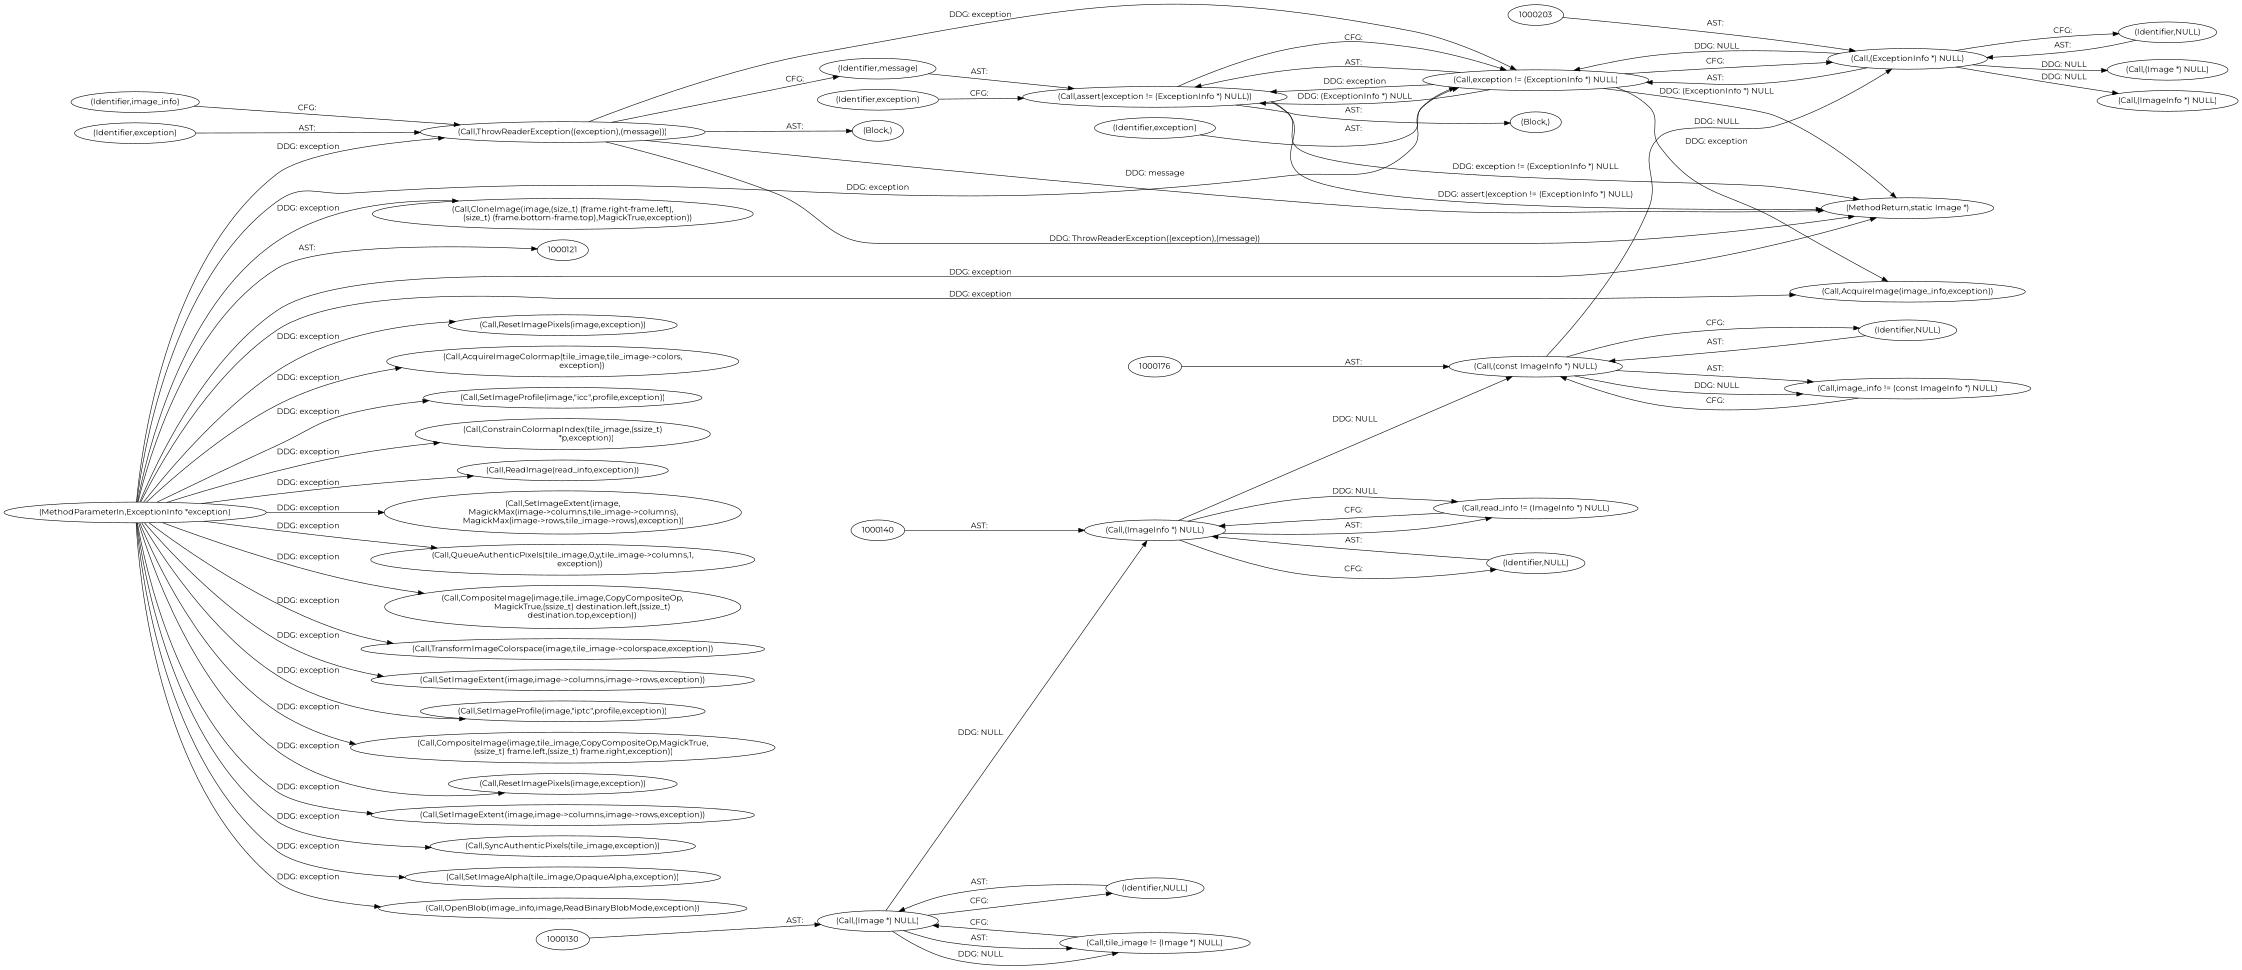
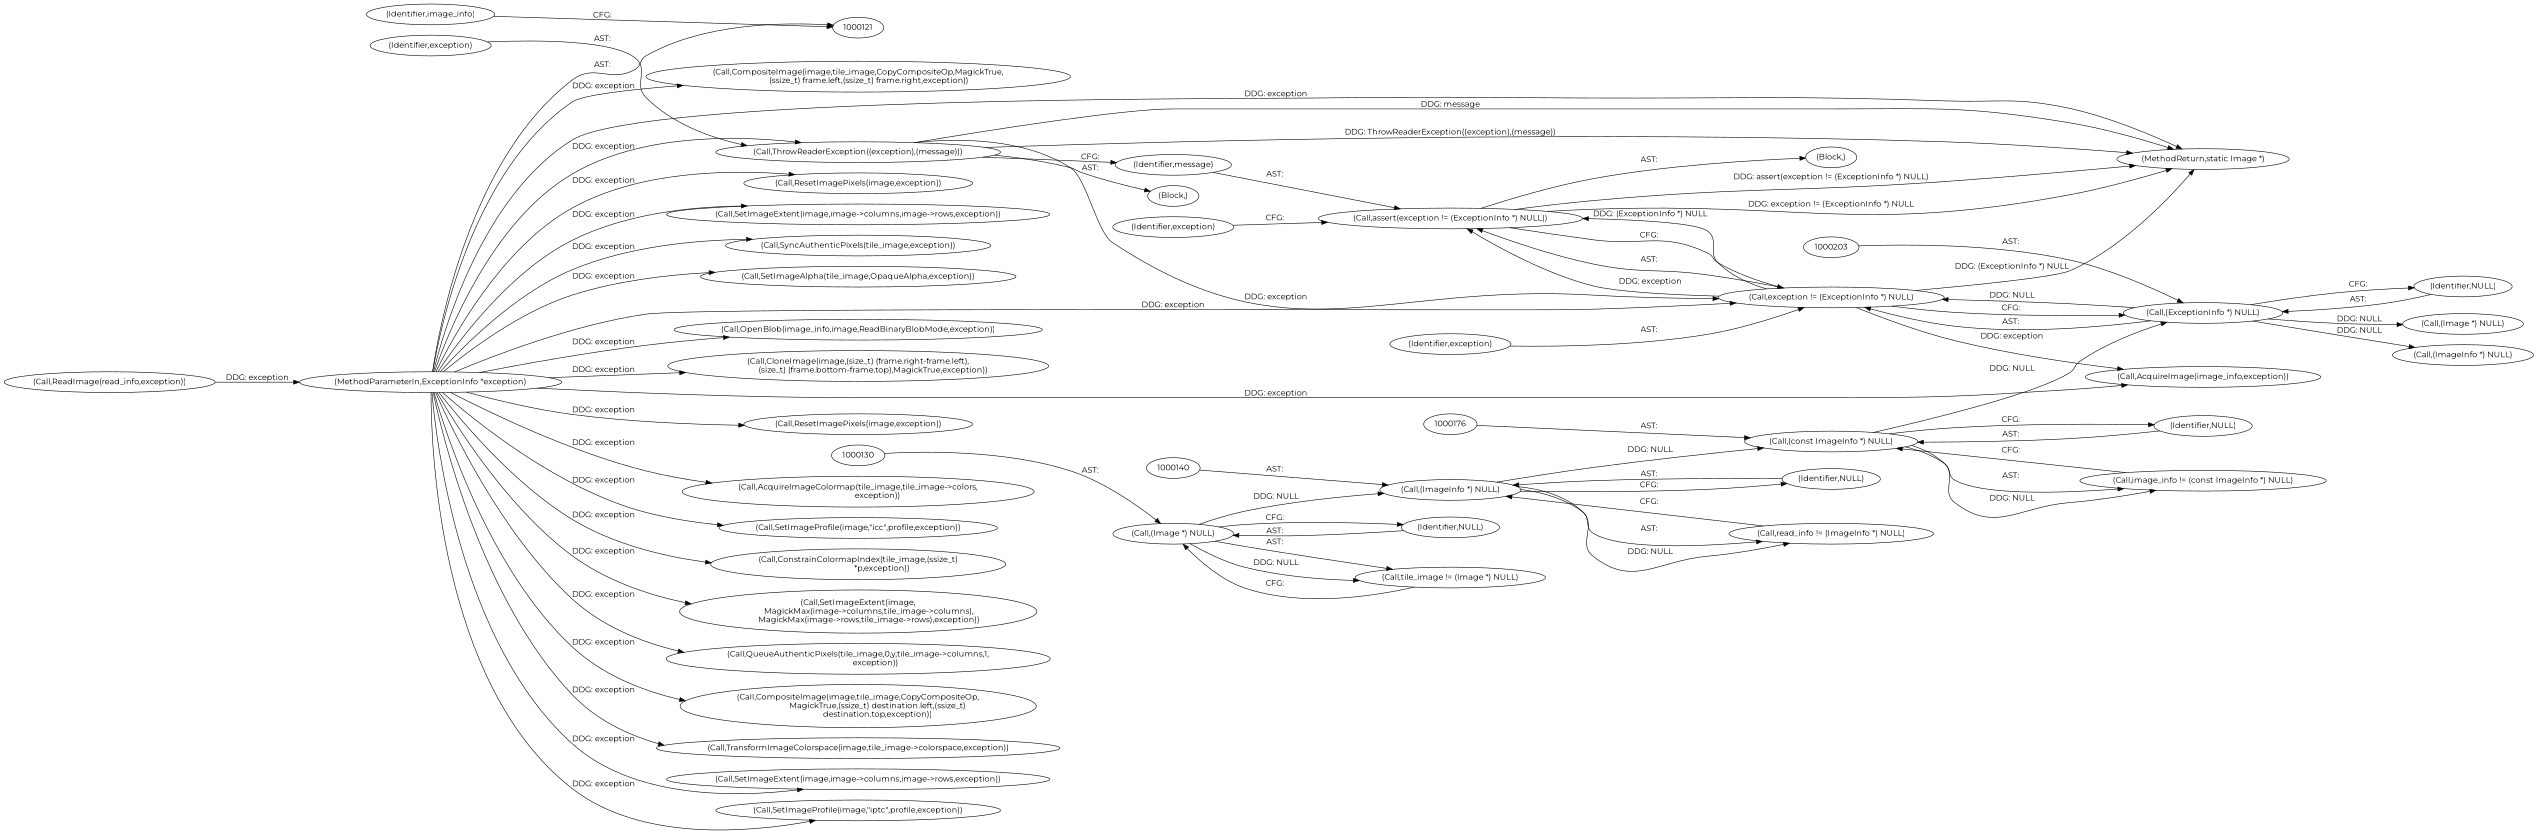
edge "(Identifier,image_info)" -> "(Call,ThrowReaderException((exception),(message)))": now "(Identifier,image_info)" -> "1000121"
edge "(MethodParameterIn,ExceptionInfo *exception)" -> "(Call,ReadImage(read_info,exception))": reversed
